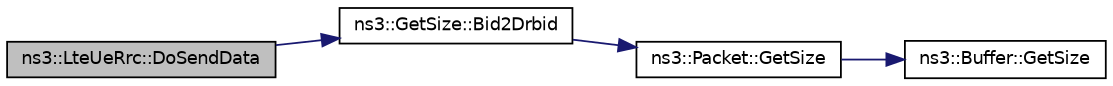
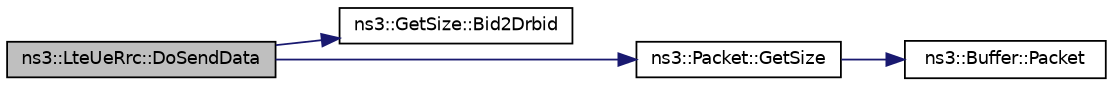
edge "ns3::GetSize::Bid2Drbid" -> "ns3::Packet::GetSize": now "ns3::LteUeRrc::DoSendData" -> "ns3::Packet::GetSize"
node "ns3::Buffer::GetSize": label "ns3::Buffer::GetSize" -> "ns3::Buffer::Packet"
